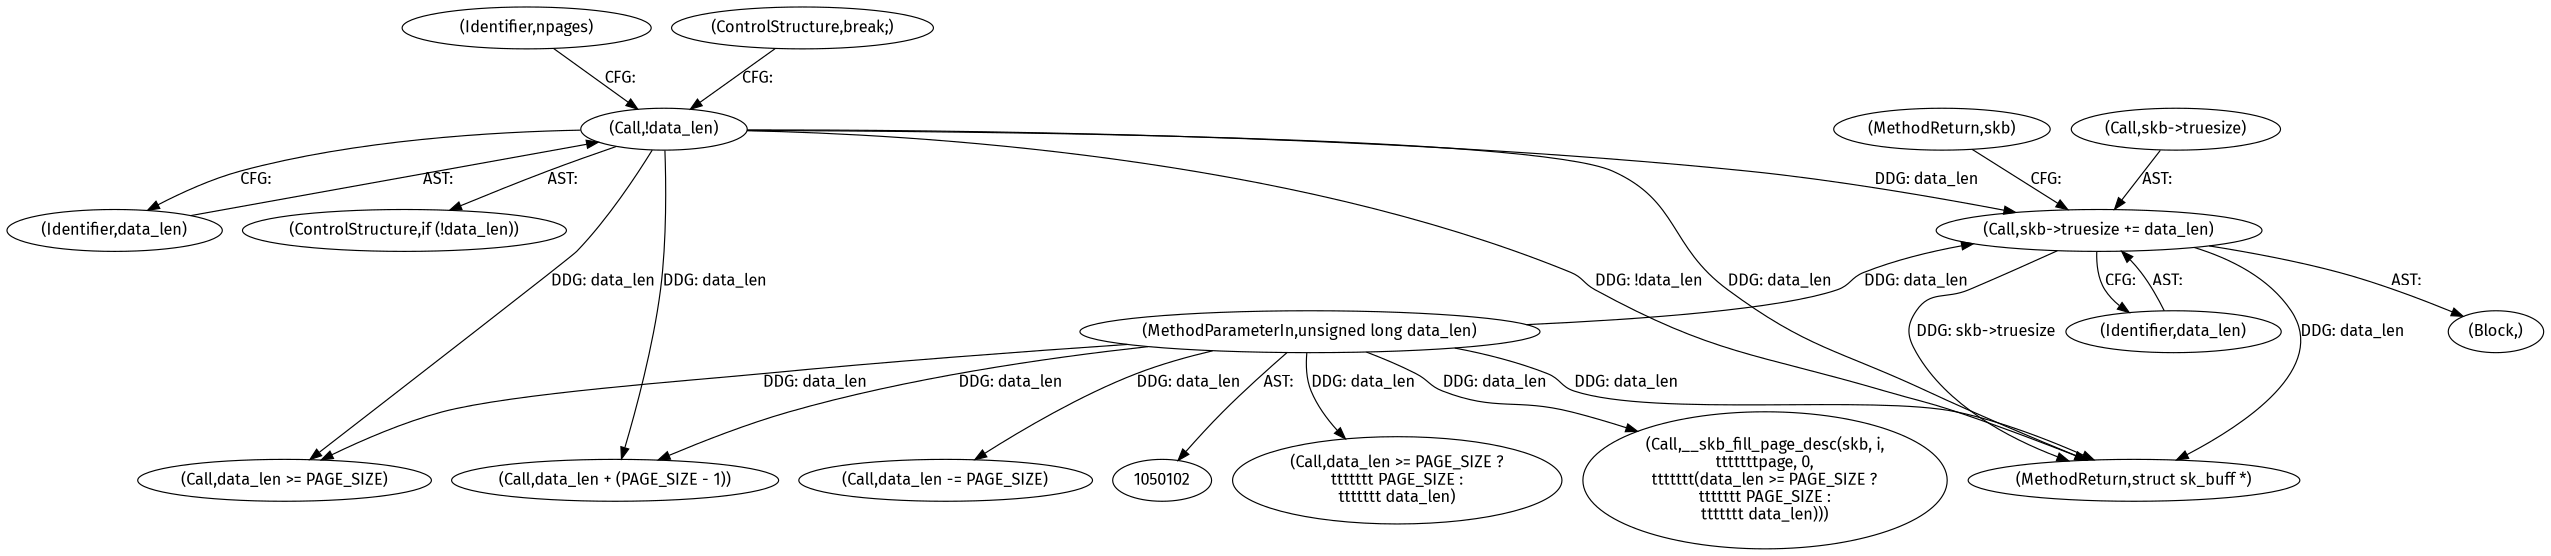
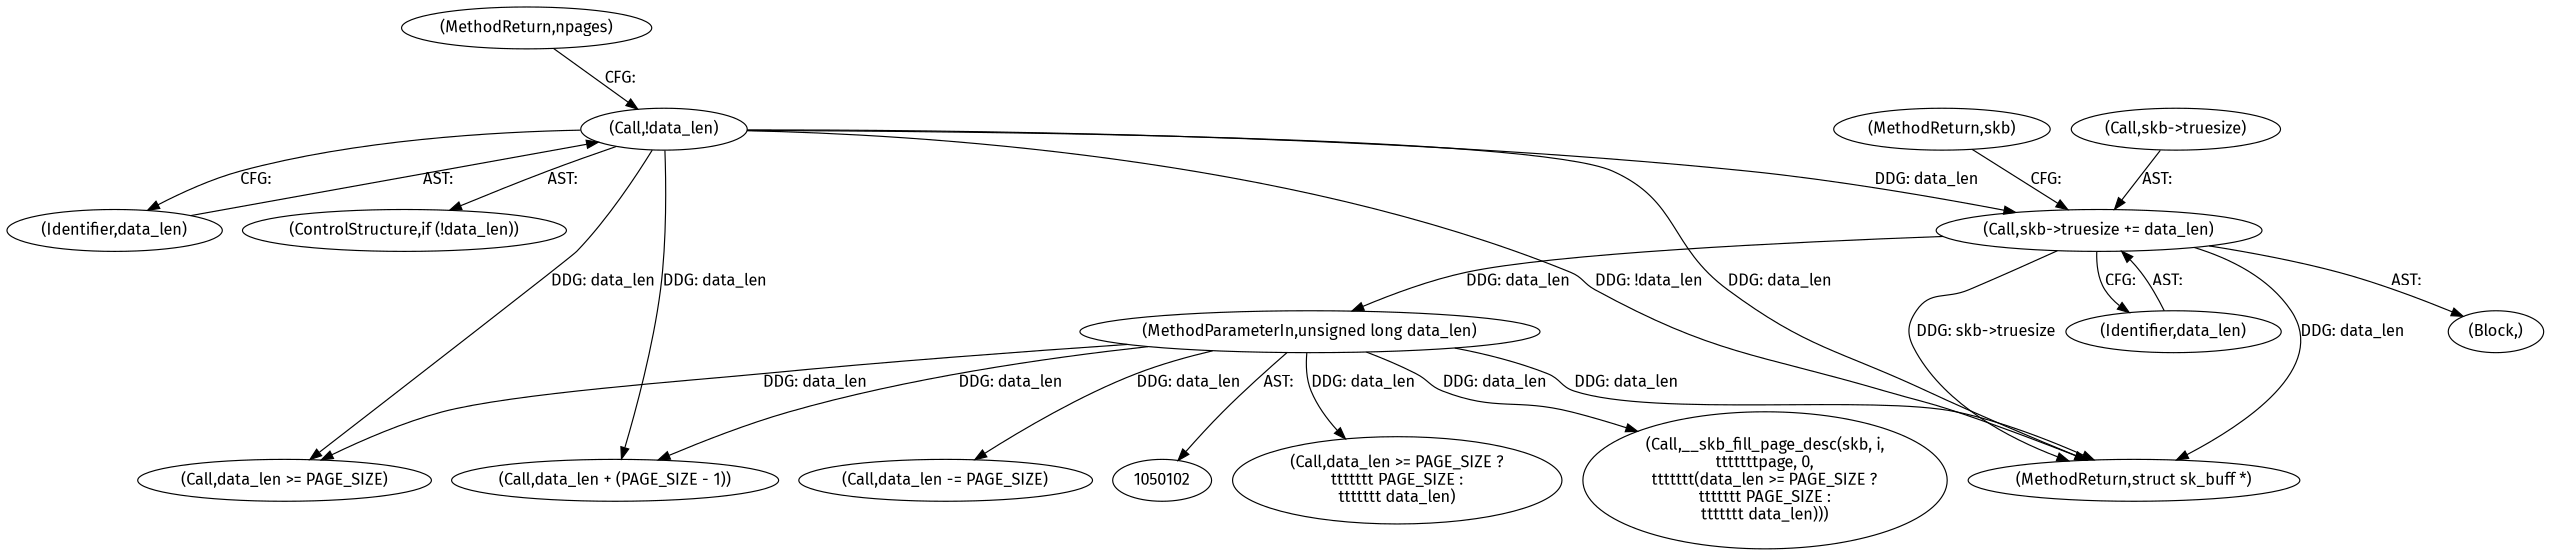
node "(Identifier,npages)": label "(Identifier,npages)" -> "(MethodReturn,npages)"
node "(ControlStructure,break;)": removed
edge "(MethodParameterIn,unsigned long data_len)" -> "(Call,skb->truesize += data_len)": reversed
